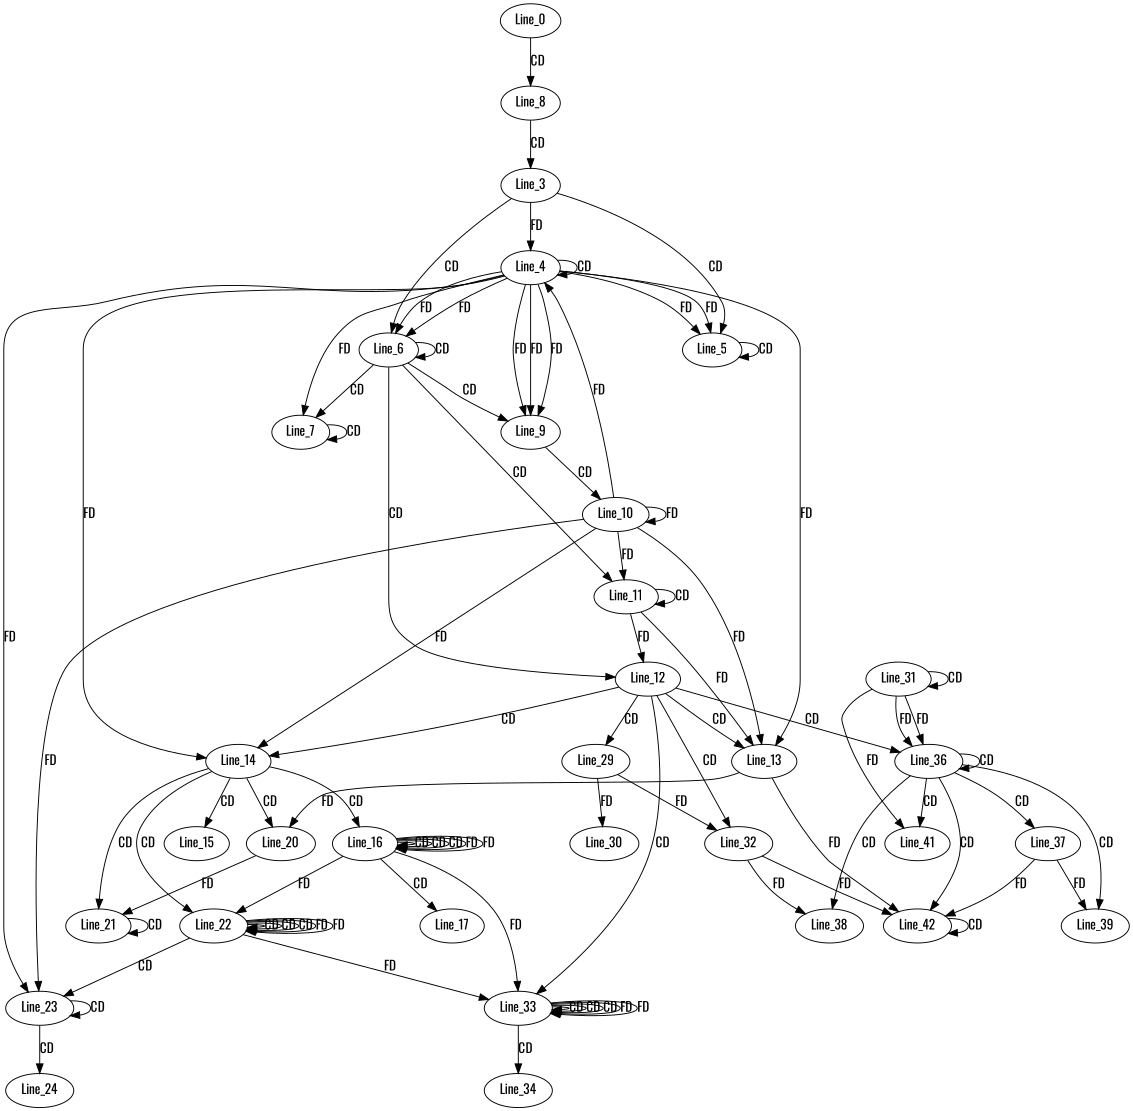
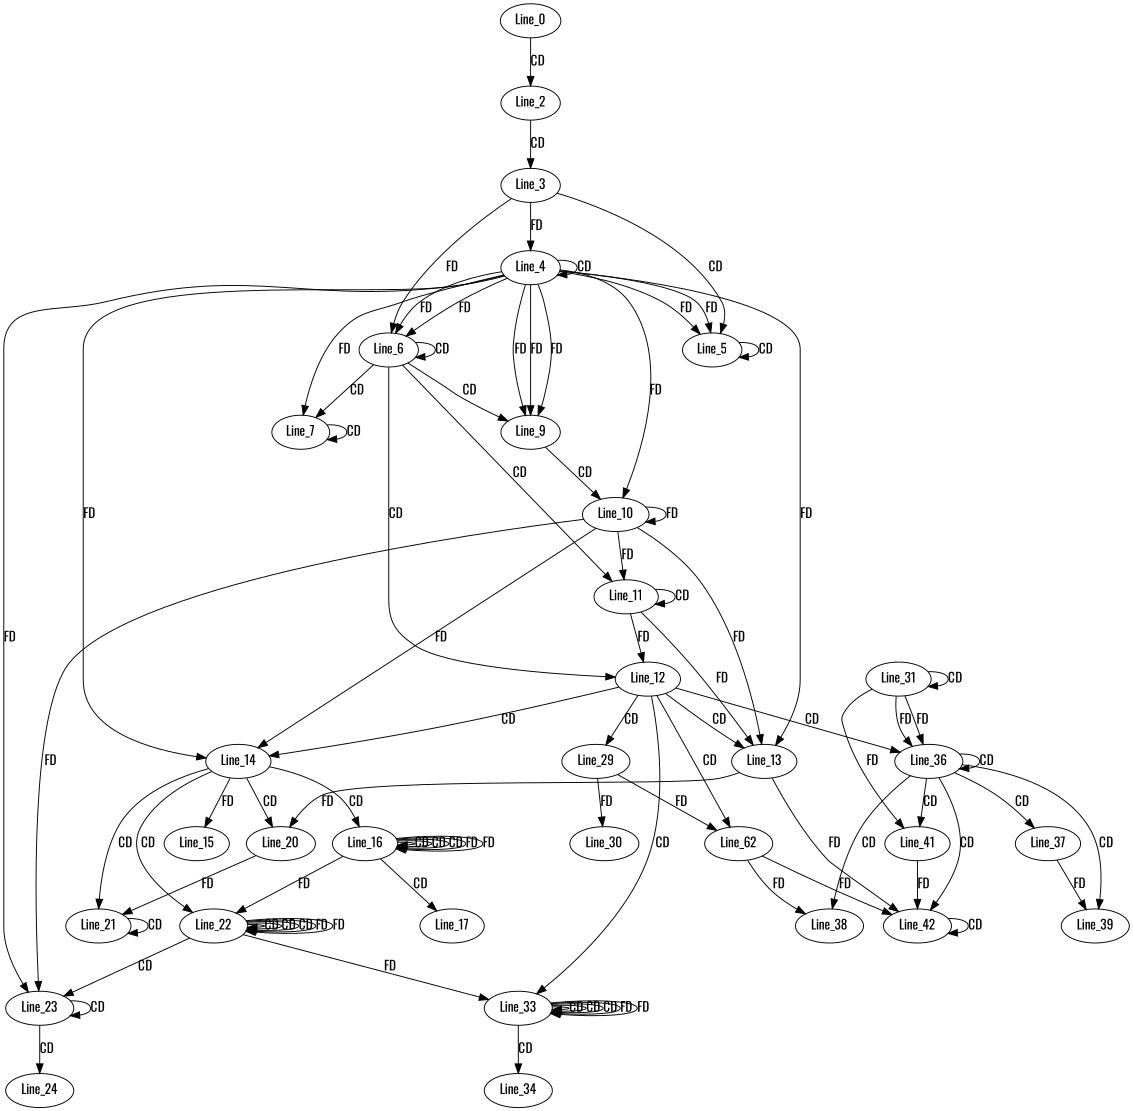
node "Line_8": label "Line_8" -> "Line_2"
edge "Line_3" -> "Line_6": label "CD" -> "FD"
edge "Line_10" -> "Line_4": reversed
edge "Line_14" -> "Line_15": label "CD" -> "FD"
node "Line_32": label "Line_32" -> "Line_62"
edge "Line_37" -> "Line_42": now "Line_41" -> "Line_42"
edge "Line_16" -> "Line_33": removed, label "FD"
